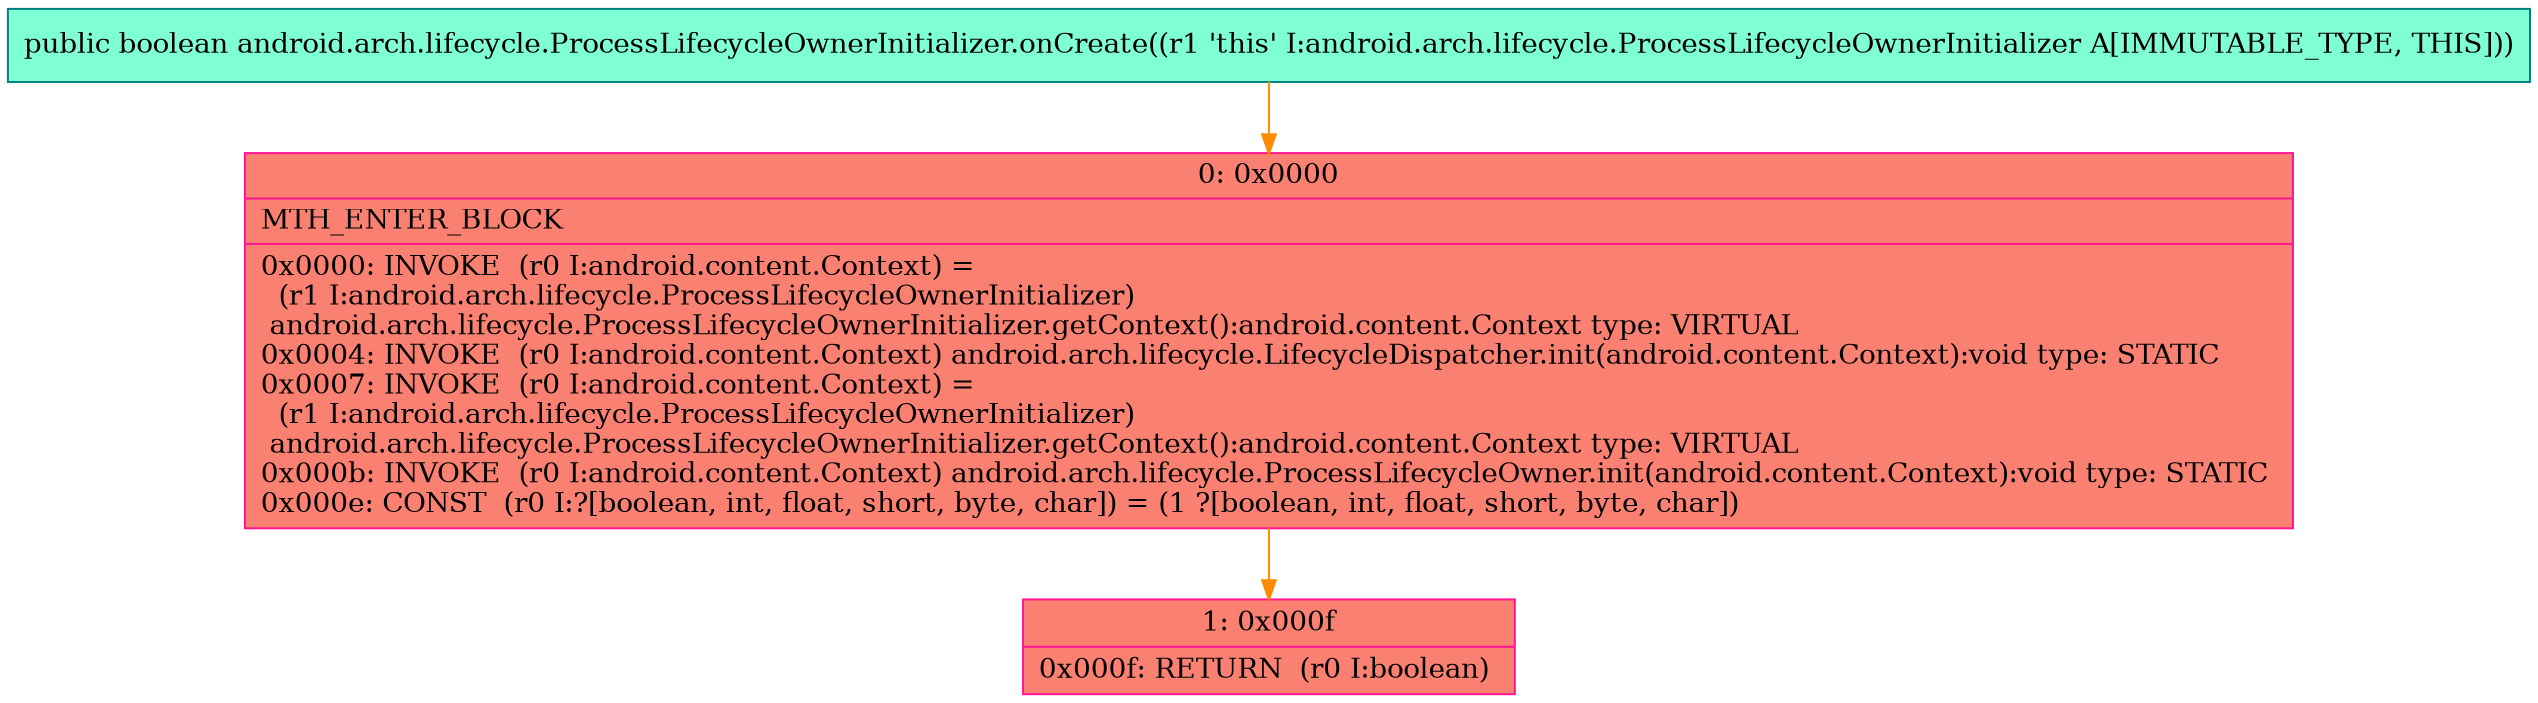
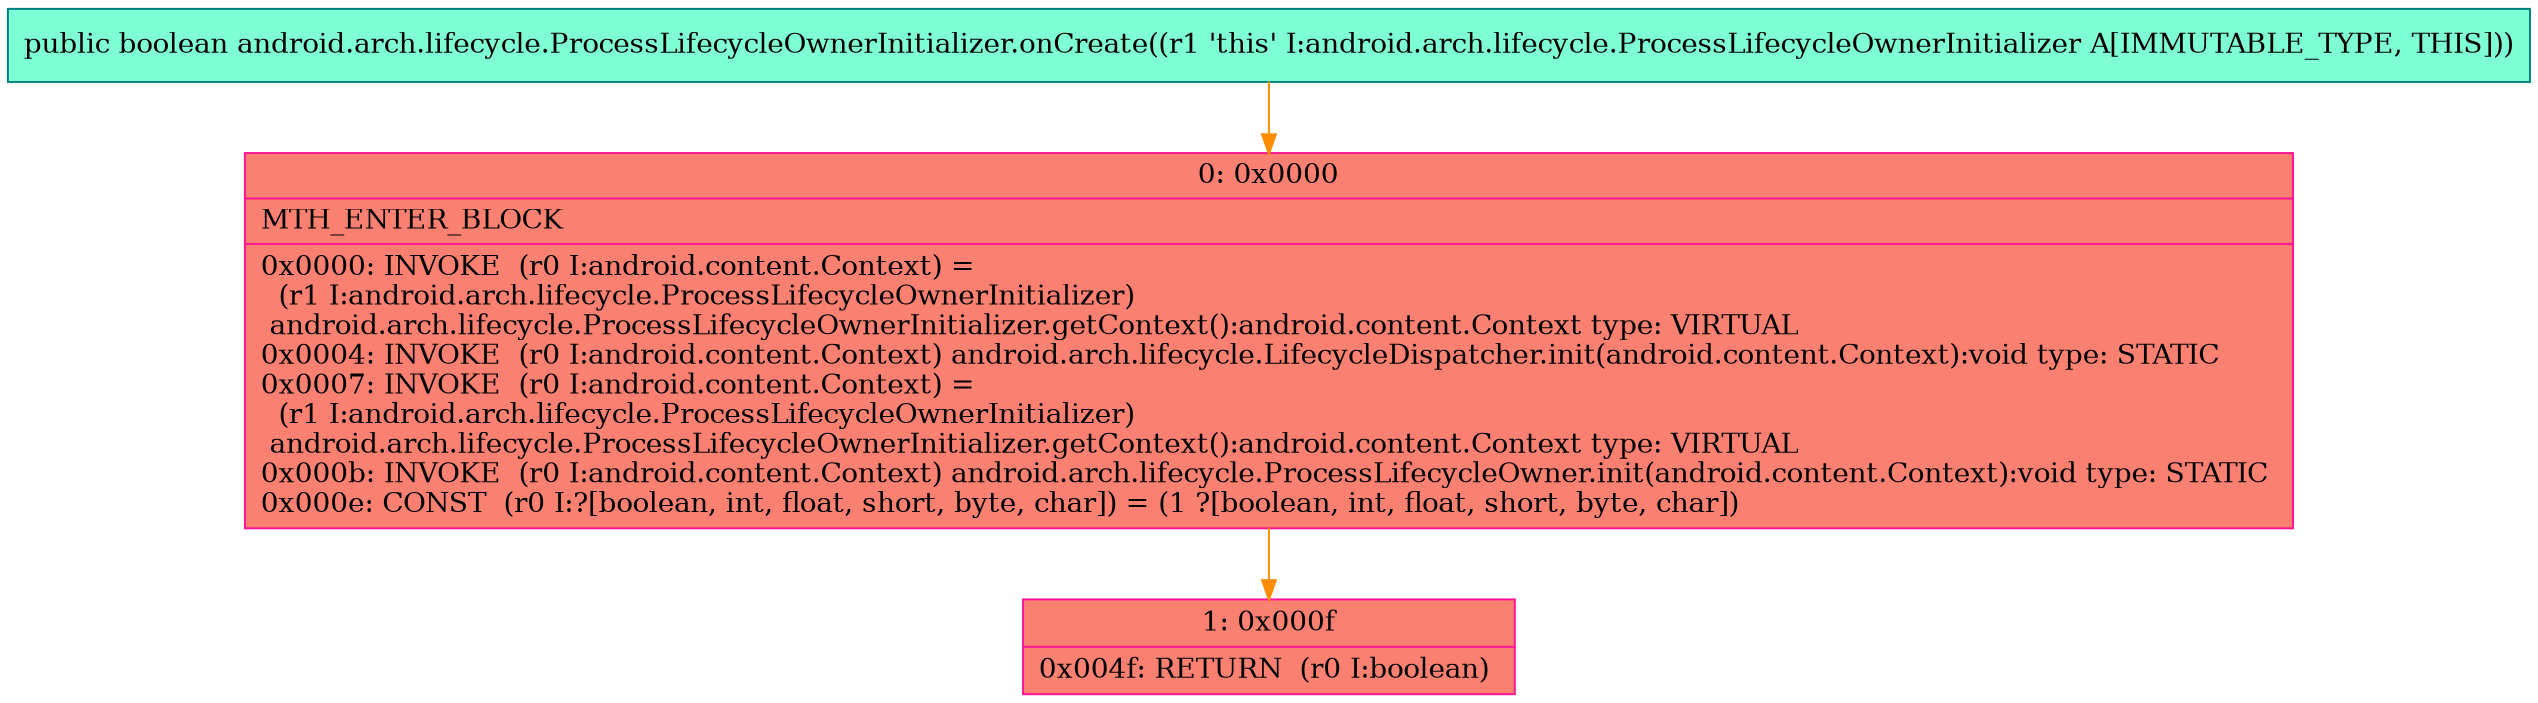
node "1: 0x000f": text "0x000f: RETURN  (r0 I:boolean)" -> "0x004f: RETURN  (r0 I:boolean)"
